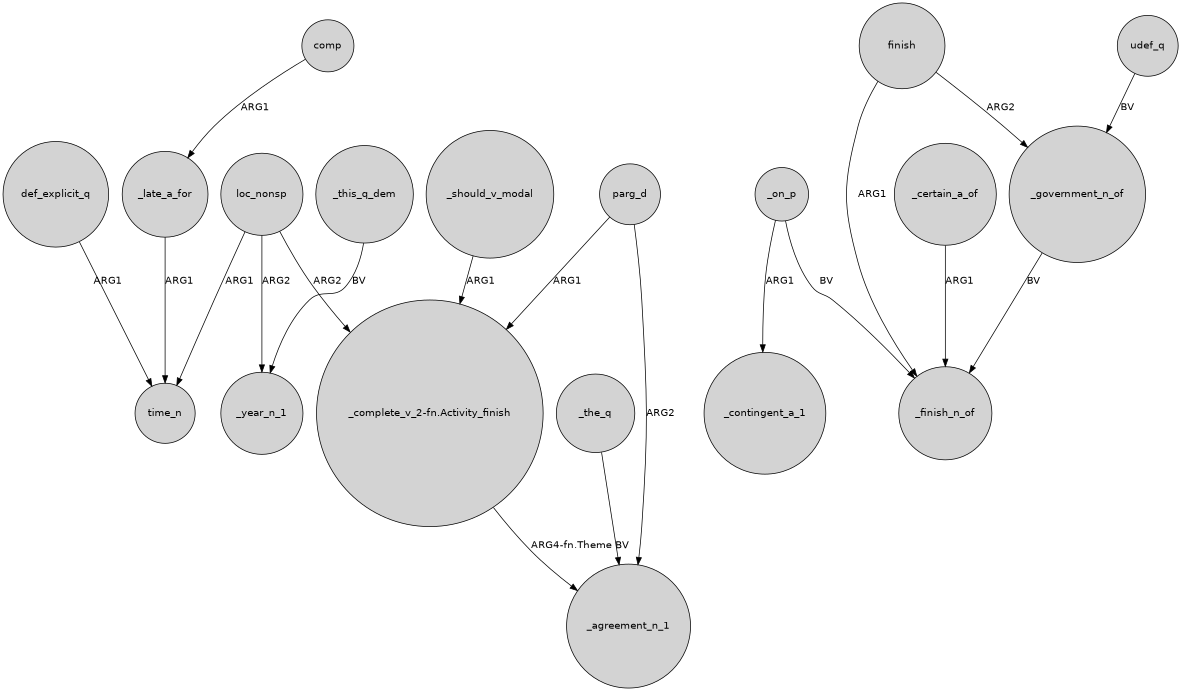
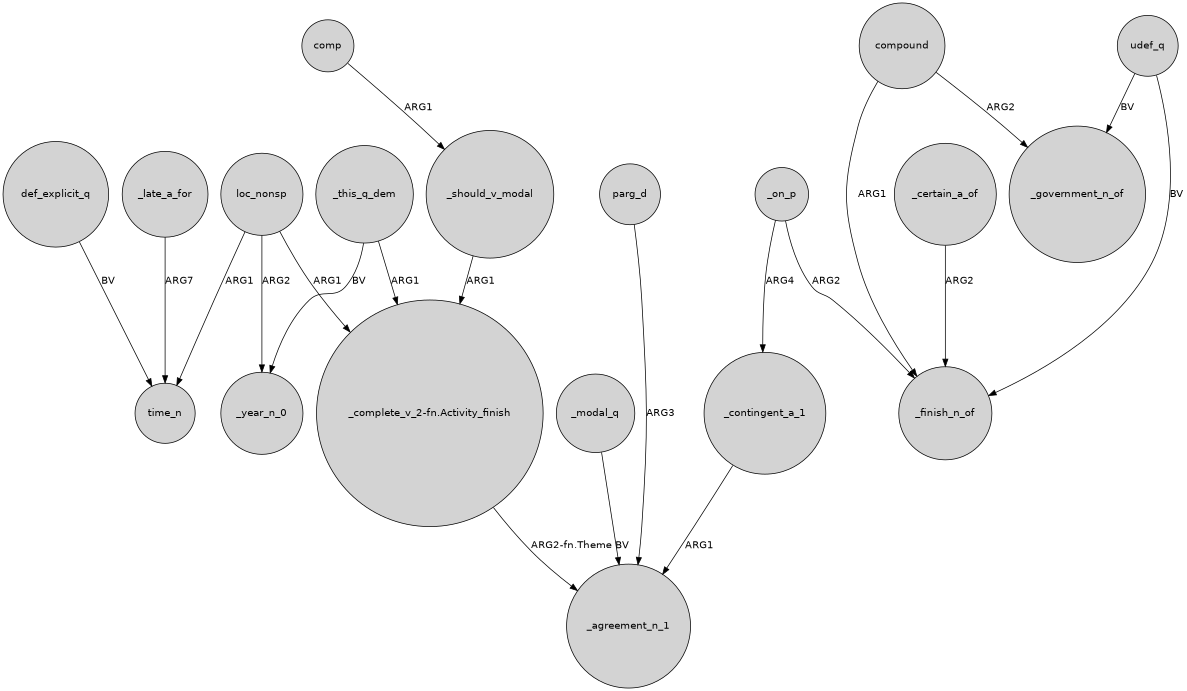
node "finish": label "finish" -> "compound"
edge "comp" -> "_late_a_for": now "comp" -> "_should_v_modal"
edge "parg_d" -> "_complete_v_2-fn.Activity_finish": now "_this_q_dem" -> "_complete_v_2-fn.Activity_finish"
edge "def_explicit_q" -> "time_n": label "ARG1" -> "BV"
edge "_late_a_for" -> "time_n": label "ARG1" -> "ARG7"
edge "loc_nonsp" -> "_complete_v_2-fn.Activity_finish": label "ARG2" -> "ARG1"
edge "_on_p" -> "_contingent_a_1": label "ARG1" -> "ARG4"
edge "_on_p" -> "_finish_n_of": label "BV" -> "ARG2"
edge "_certain_a_of" -> "_finish_n_of": label "ARG1" -> "ARG2"
edge "_government_n_of" -> "_finish_n_of": now "udef_q" -> "_finish_n_of"
node "_year_n_1": label "_year_n_1" -> "_year_n_0"
node "_the_q": label "_the_q" -> "_modal_q"
edge "parg_d" -> "_agreement_n_1": label "ARG2" -> "ARG3"
edge "_contingent_a_1" -> "_agreement_n_1": added, label "ARG1"
edge "_complete_v_2-fn.Activity_finish" -> "_agreement_n_1": label "ARG4-fn.Theme" -> "ARG2-fn.Theme"
